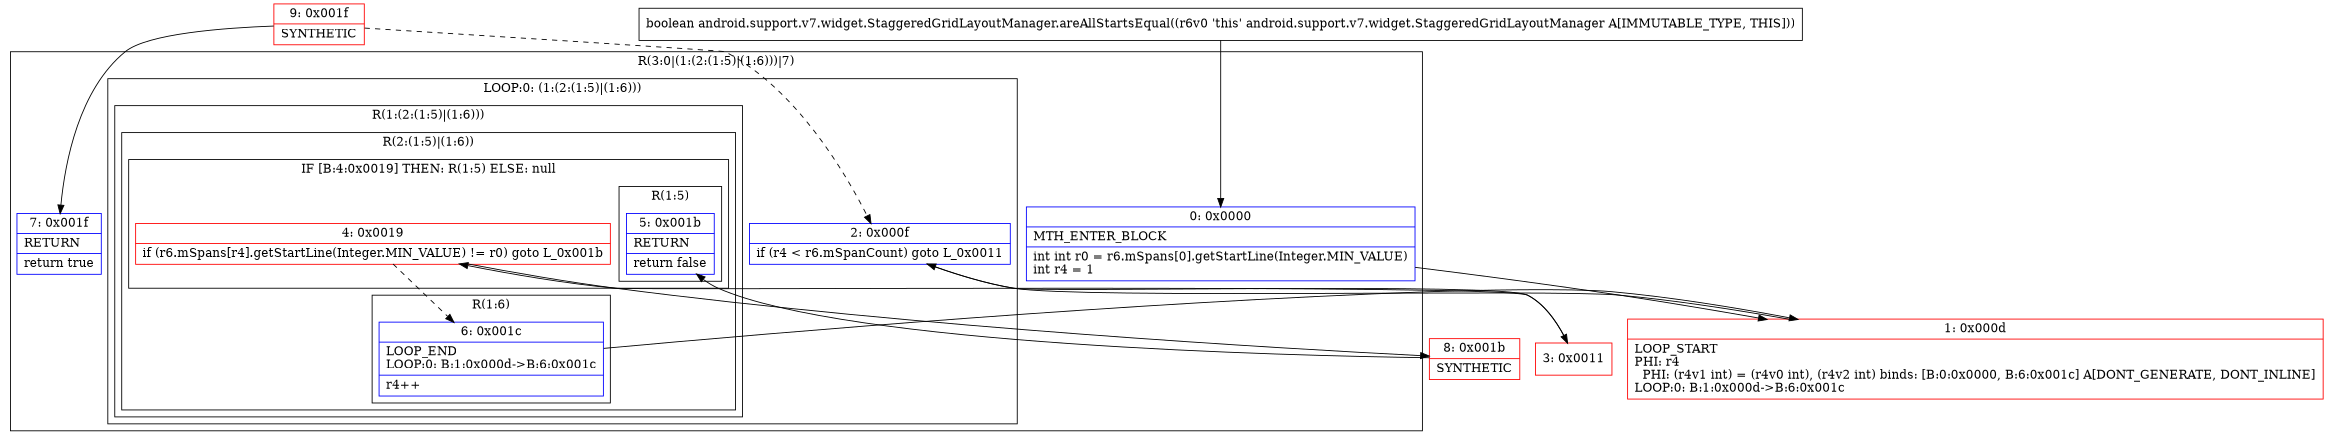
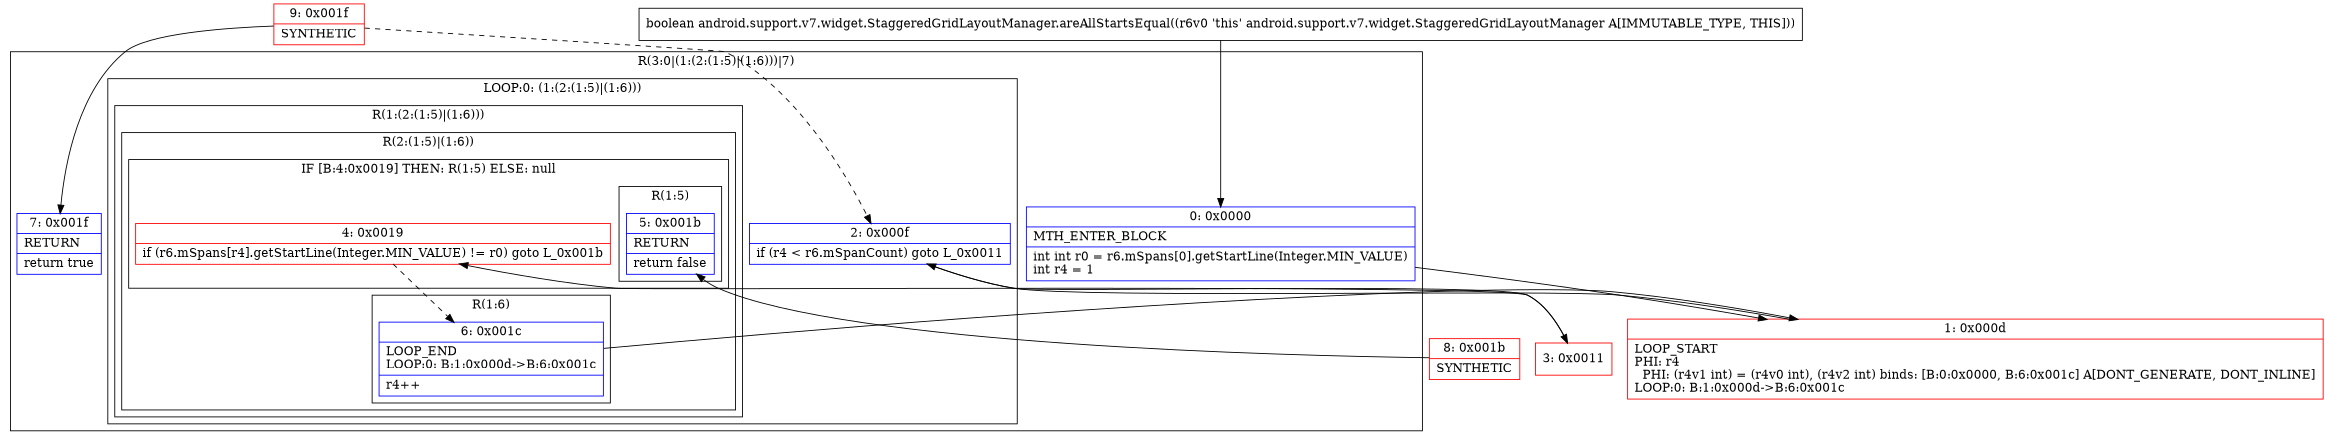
edge "4: 0x0019" -> "8: 0x001b": removed
